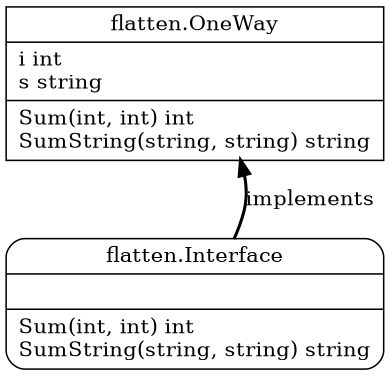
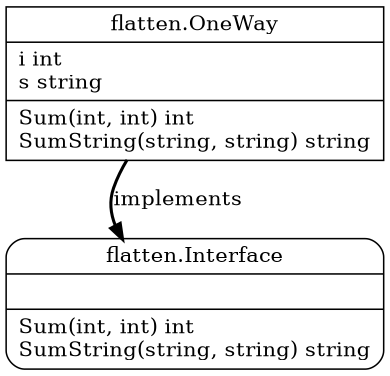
edge "flatten.Interface" -> "flatten.OneWay": reversed
